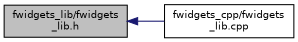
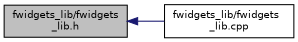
node "fwidgets_cpp/fwidgets _lib.cpp": label "fwidgets_cpp/fwidgets _lib.cpp" -> "fwidgets_lib/fwidgets _lib.cpp"
